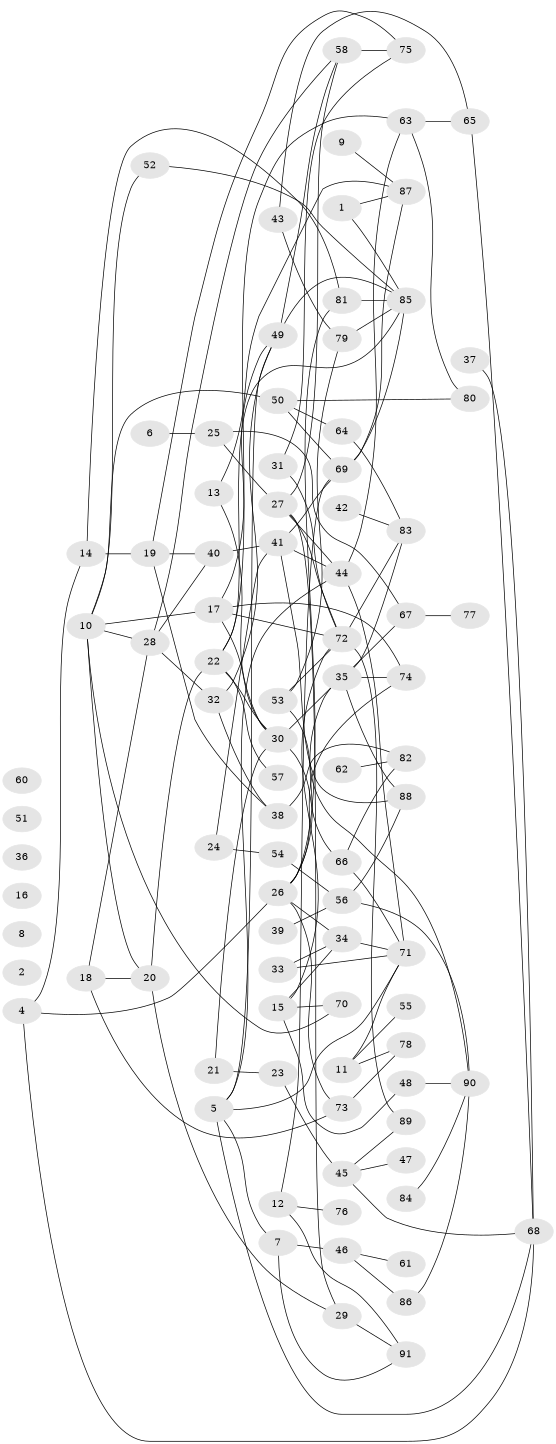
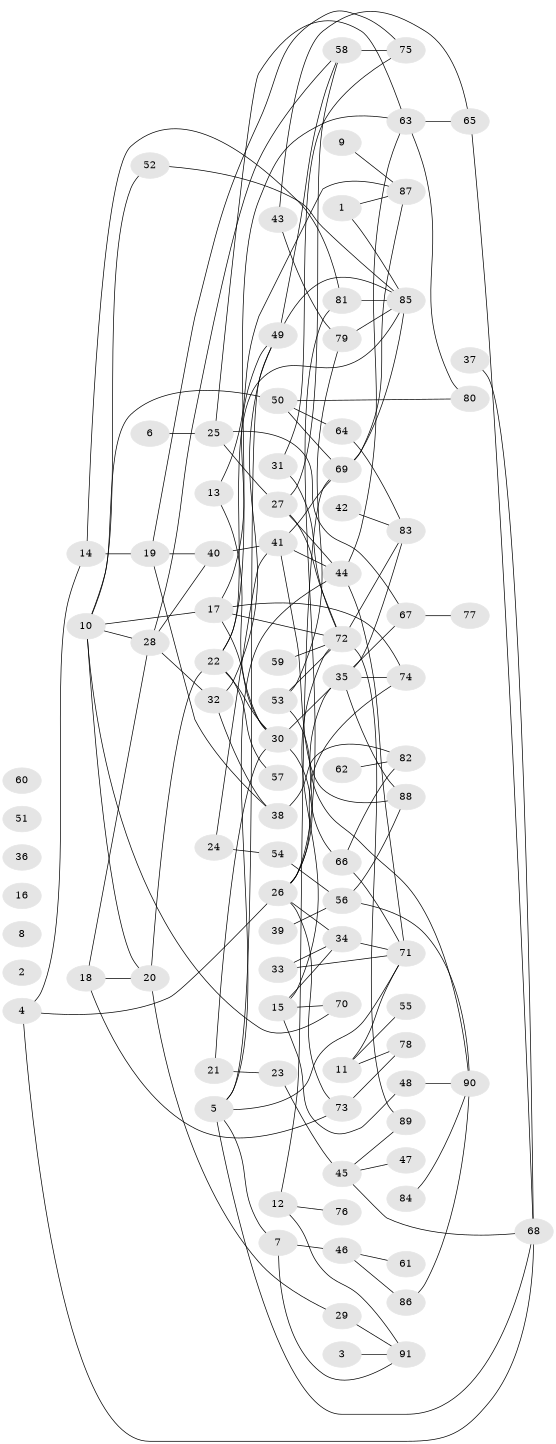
edge "63" -- "25": added
node "59": added
edge "27" -- "29": removed
node "3": added
